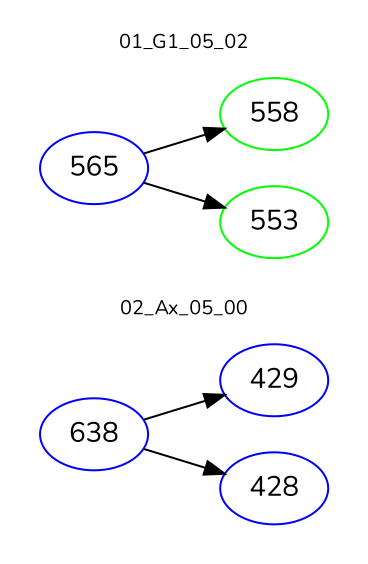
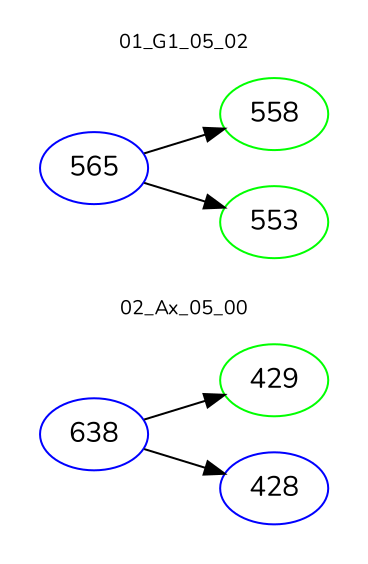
node "429": color blue -> green
